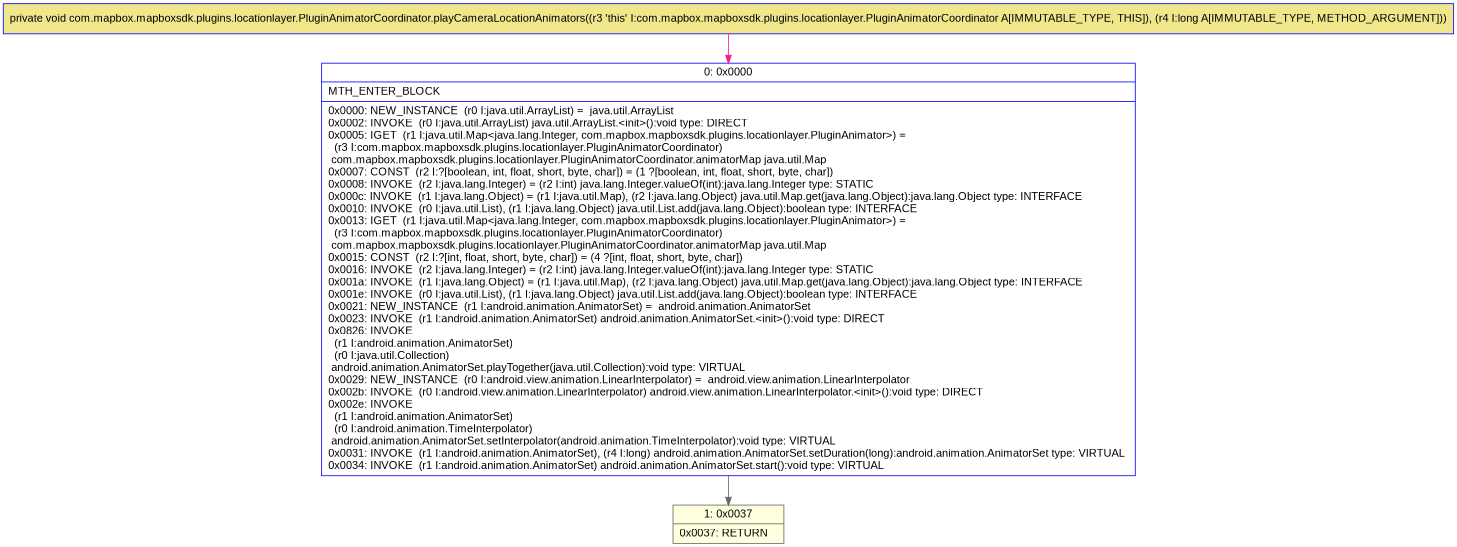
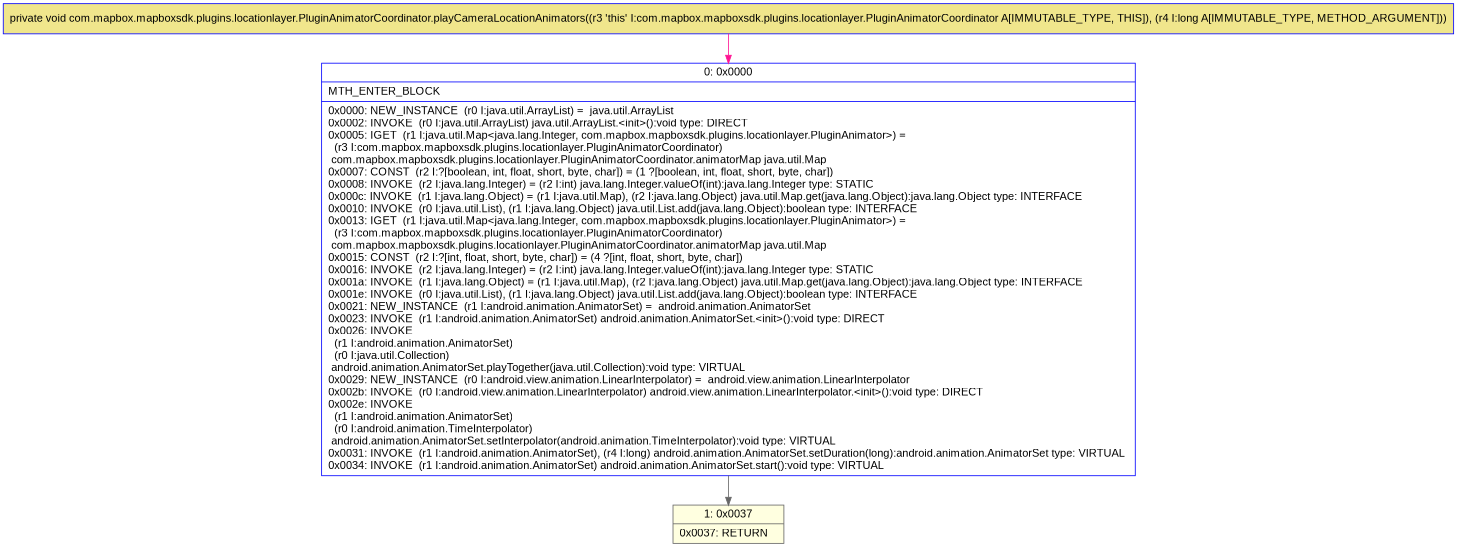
node "0: 0x0000": text "0x0826: INVOKE" -> "0x0026: INVOKE"
